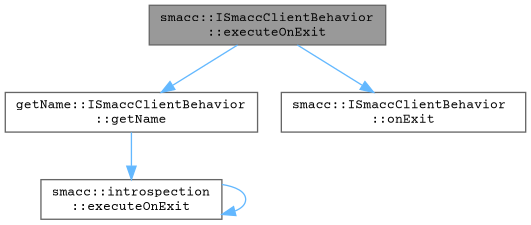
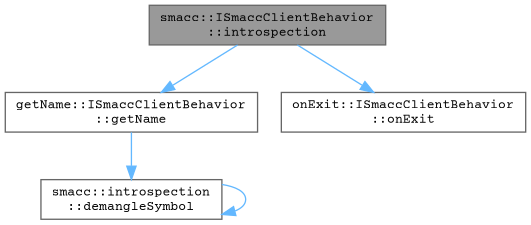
node "smacc::ISmaccClientBehavior ::executeOnExit": label "smacc::ISmaccClientBehavior ::executeOnExit" -> "smacc::ISmaccClientBehavior ::introspection"
node "smacc::ISmaccClientBehavior ::onExit": label "smacc::ISmaccClientBehavior ::onExit" -> "onExit::ISmaccClientBehavior ::onExit"
node "smacc::introspection ::executeOnExit": label "smacc::introspection ::executeOnExit" -> "smacc::introspection ::demangleSymbol"
